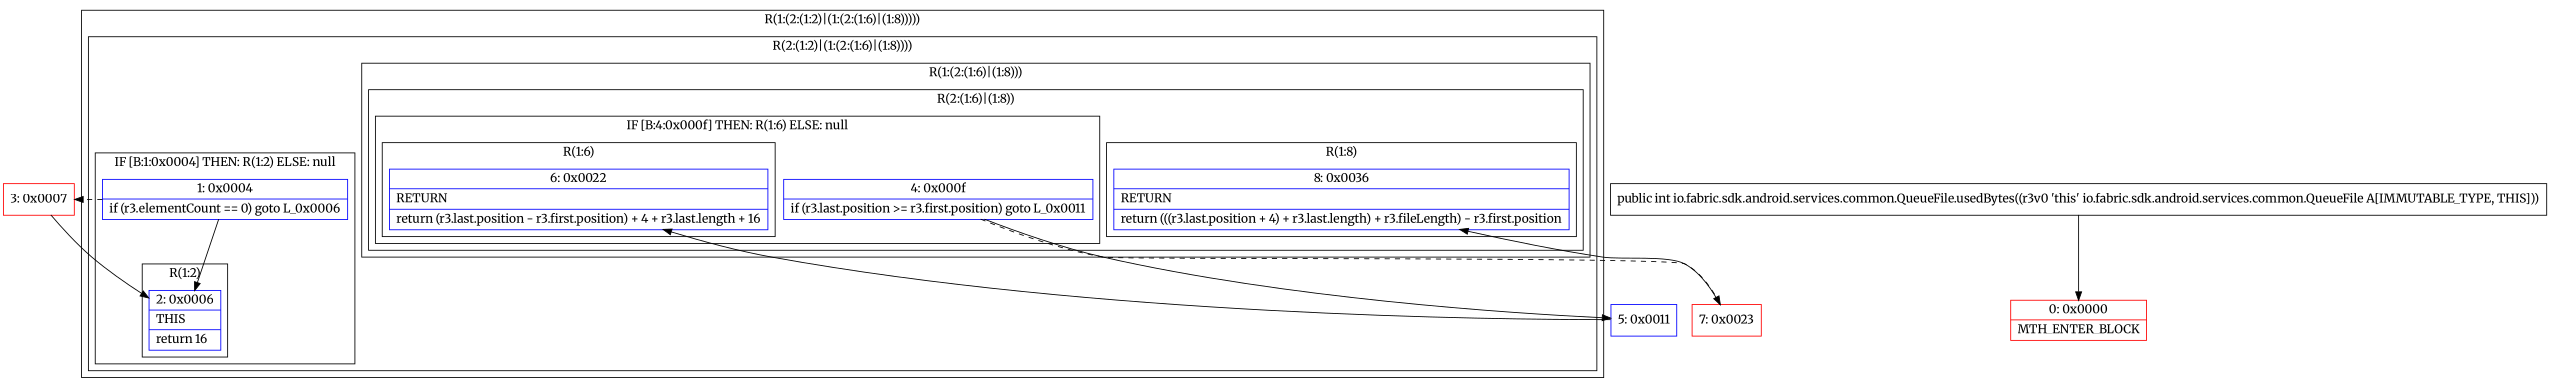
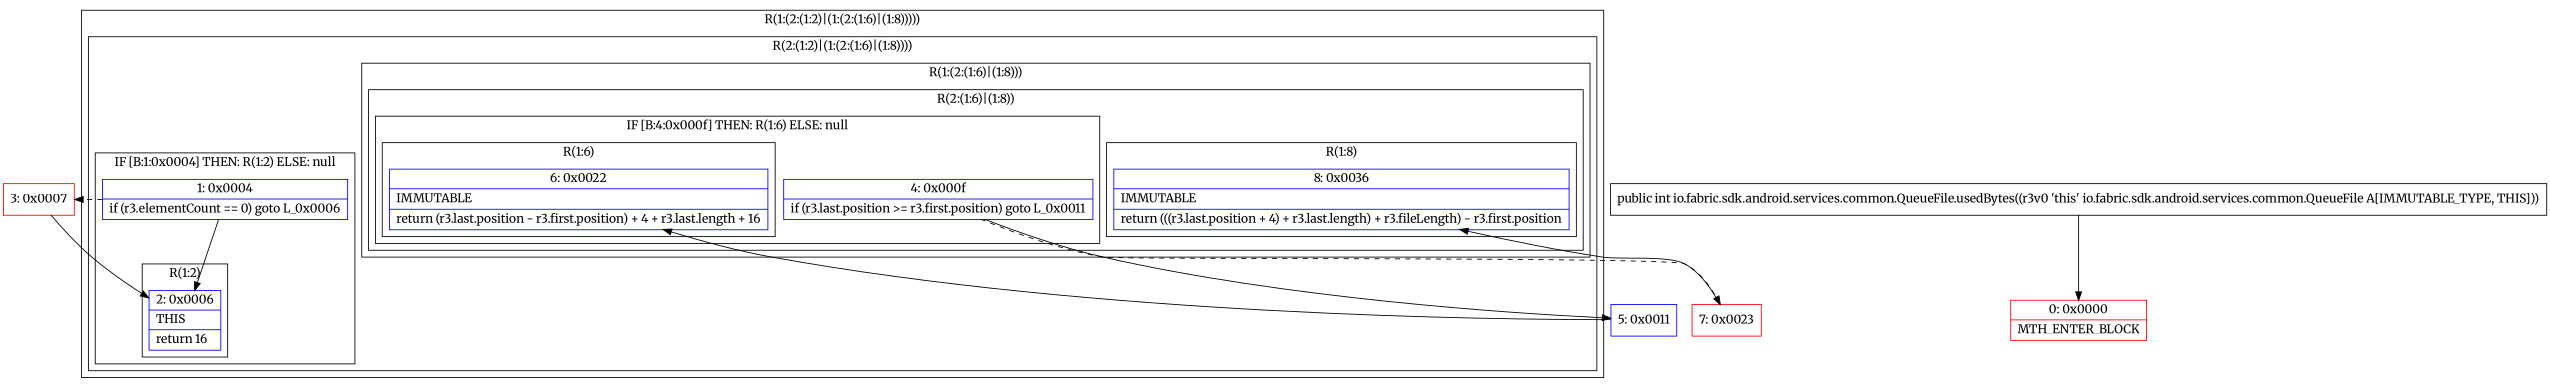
node "6: 0x0022": text "RETURN" -> "IMMUTABLE"
node "8: 0x0036": text "RETURN" -> "IMMUTABLE"
